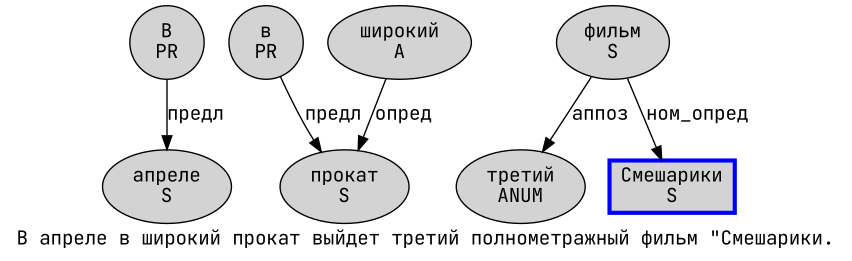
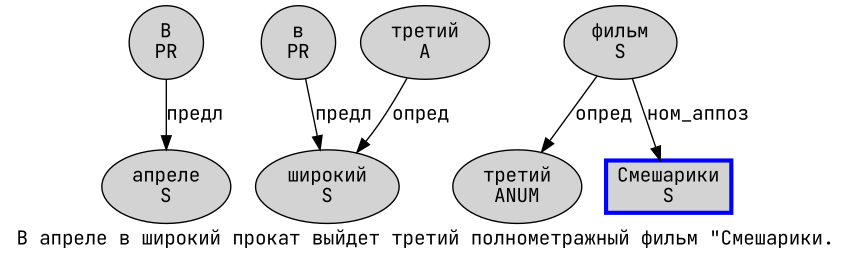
node "широкий A": label "широкий A" -> "третий A"
edge "фильм S" -> "третий ANUM": label "аппоз" -> "опред"
edge "фильм S" -> "Смешарики S": label "ном_опред" -> "ном_аппоз"
node "прокат S": label "прокат S" -> "широкий S"
